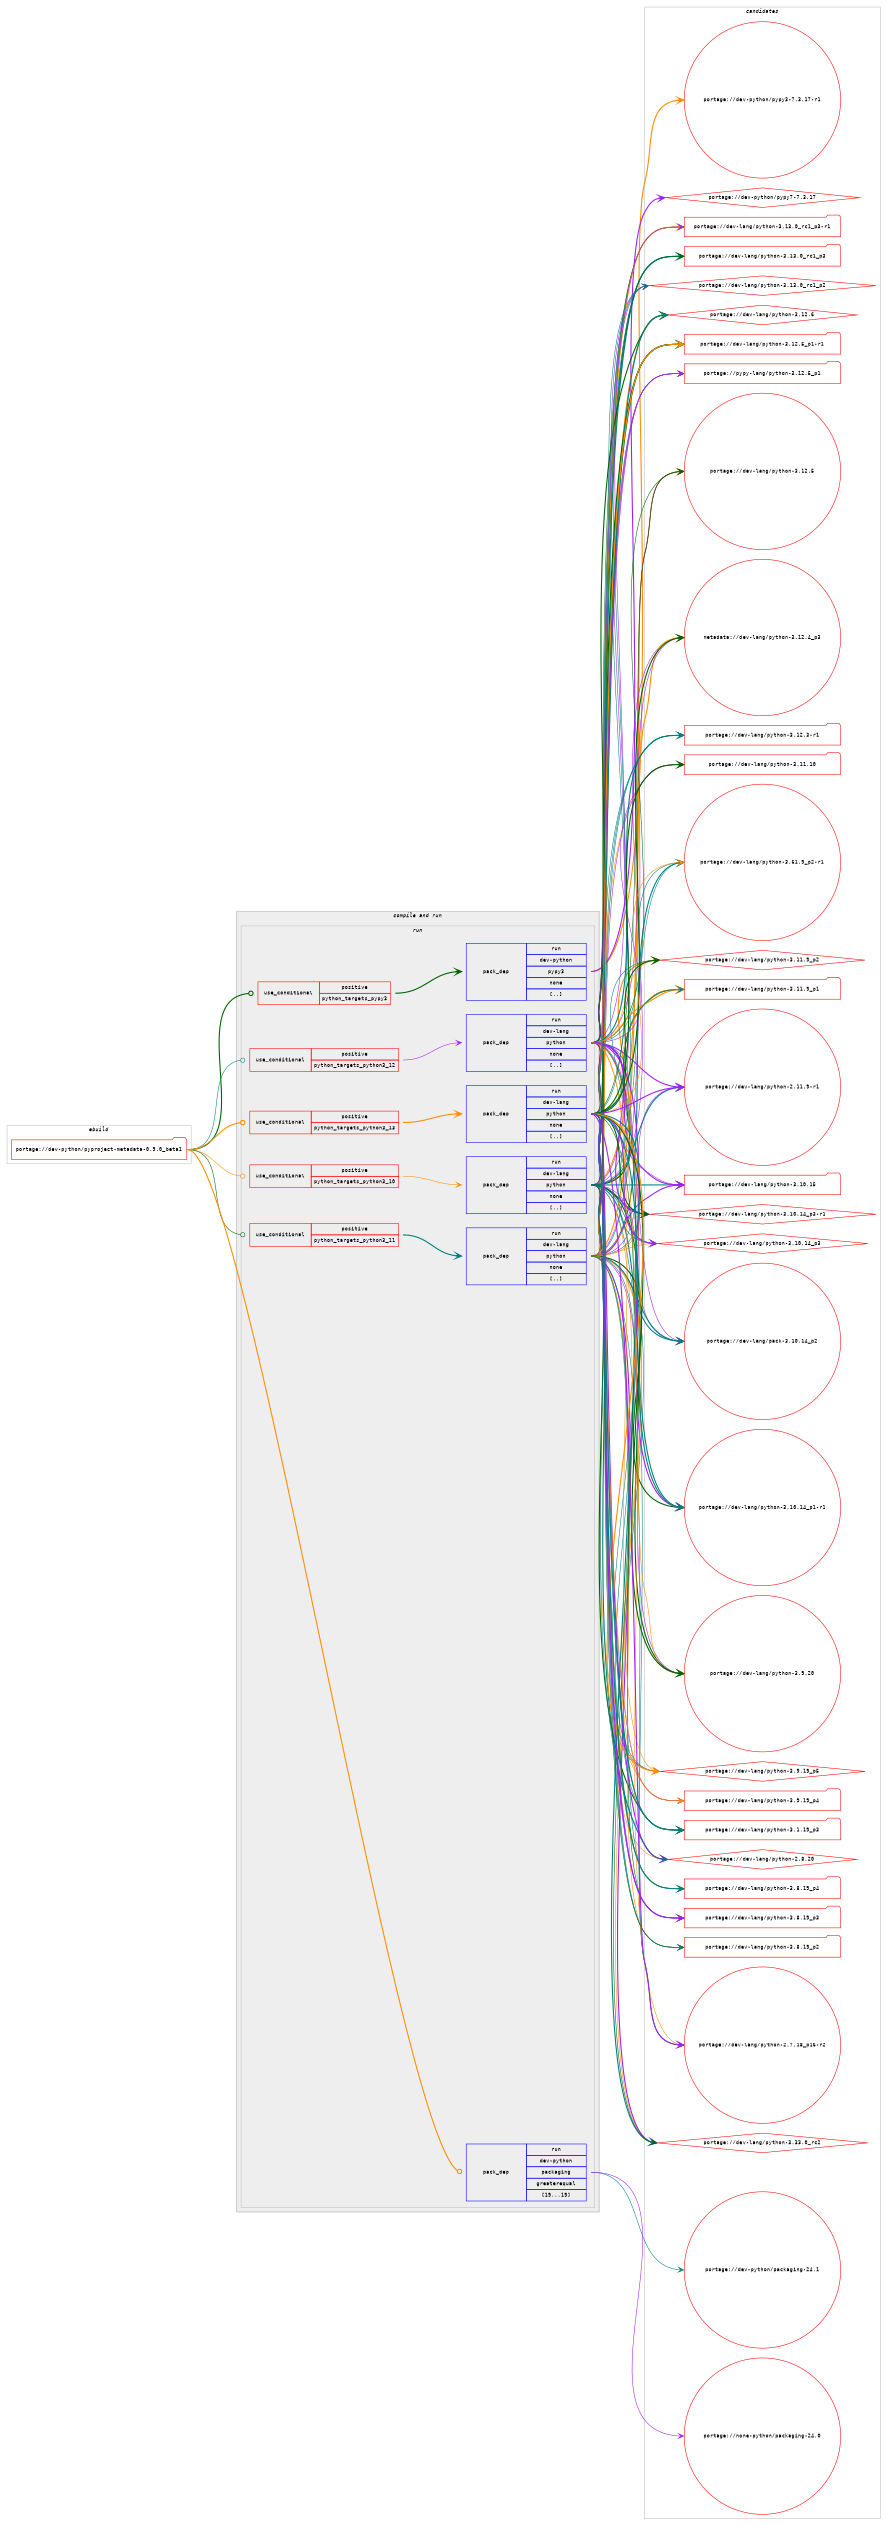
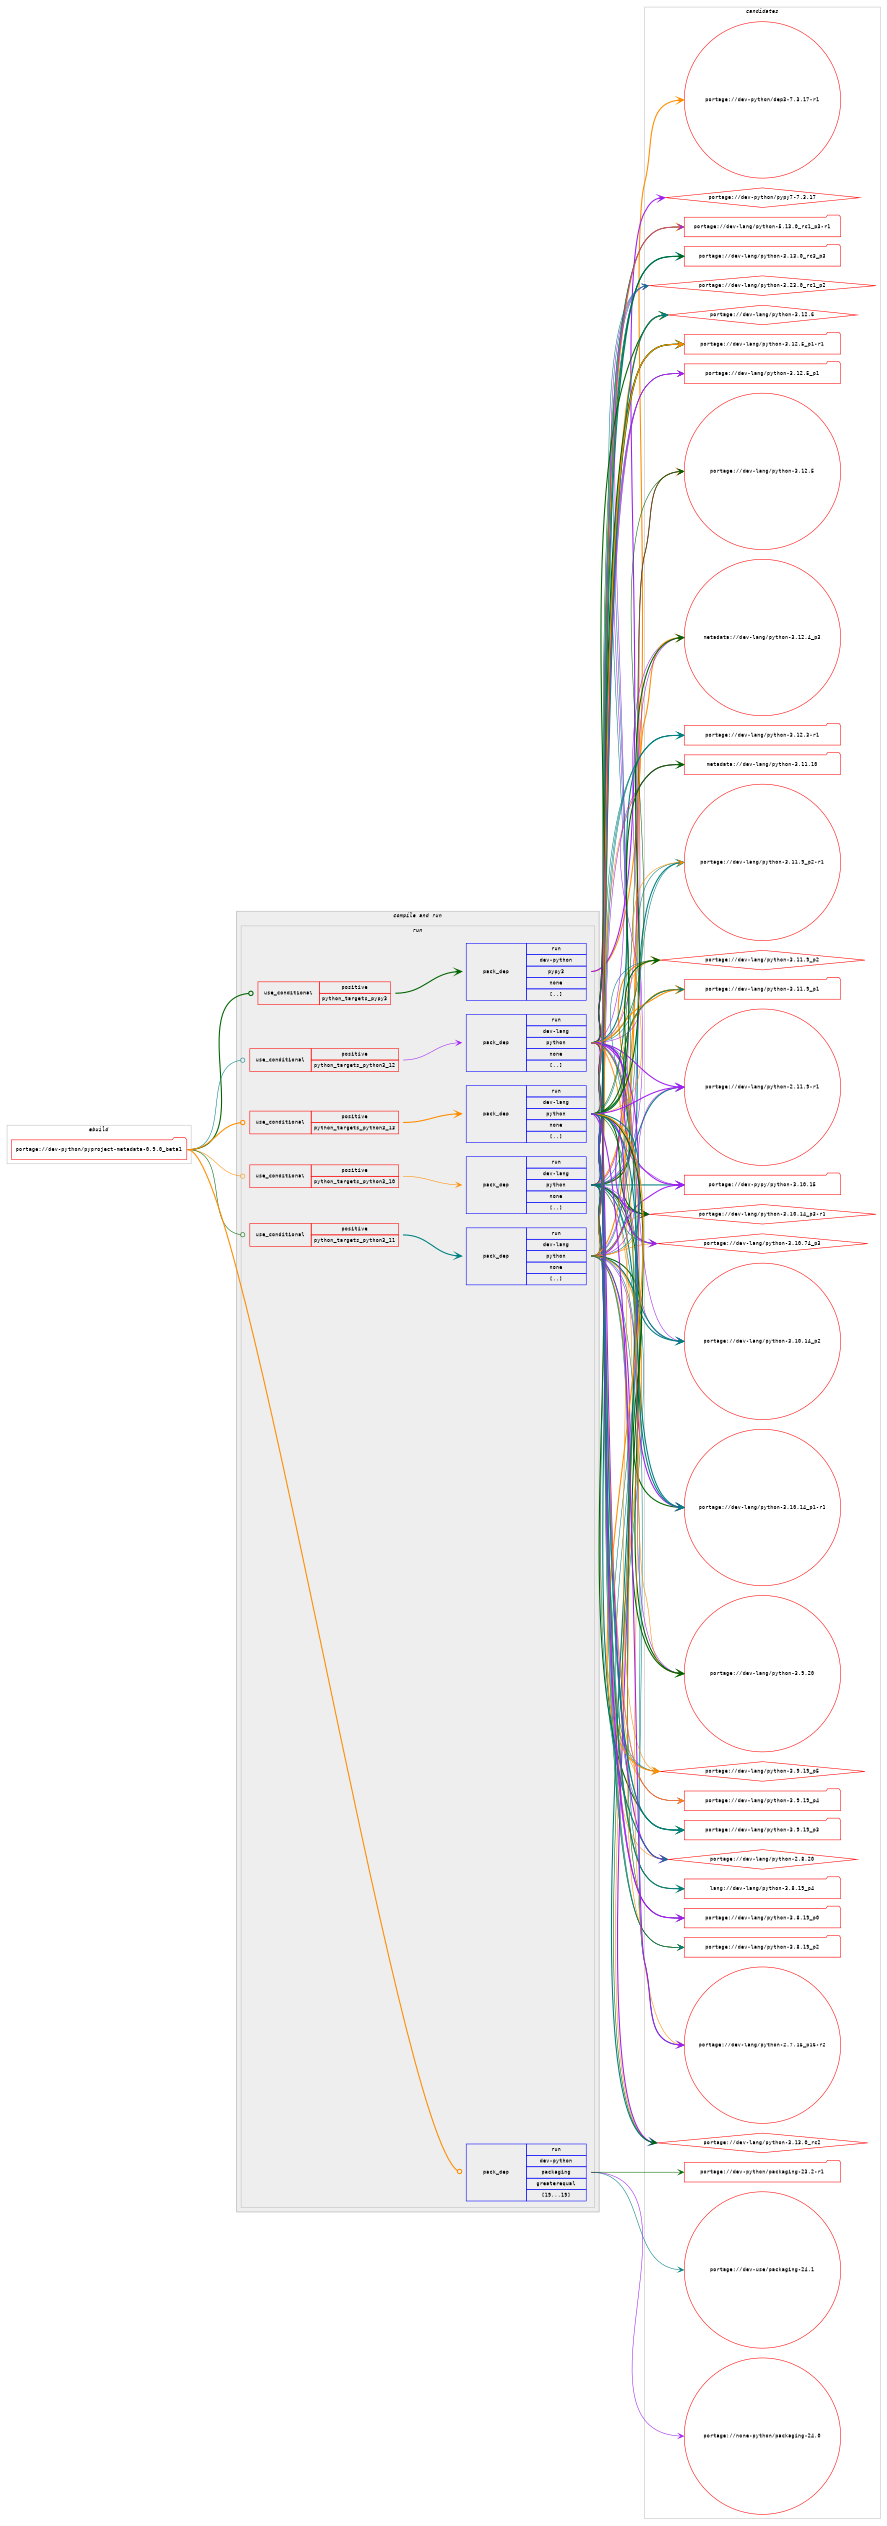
node "portage://dev-python/pypy3-7.3.17-r1": label "portage://dev-python/pypy3-7.3.17-r1" -> "portage://dev-python/dep3-7.3.17-r1"
node "portage://dev-lang/python-3.13.0_rc1_p3-r1": label "portage://dev-lang/python-3.13.0_rc1_p3-r1" -> "portage://dev-lang/python-5.13.0_rc1_p3-r1"
node "portage://dev-lang/python-3.13.0_rc1_p3": label "portage://dev-lang/python-3.13.0_rc1_p3" -> "portage://dev-lang/python-3.13.0_rc3_p3"
node "portage://dev-lang/python-3.13.0_rc1_p2": label "portage://dev-lang/python-3.13.0_rc1_p2" -> "portage://dev-lang/python-3.23.0_rc1_p2"
node "portage://pypy-lang/python-3.12.5_p1": label "portage://pypy-lang/python-3.12.5_p1" -> "portage://dev-lang/python-3.12.5_p1"
node "portage://dev-lang/python-3.11.10": label "portage://dev-lang/python-3.11.10" -> "metadata://dev-lang/python-3.11.10"
node "portage://dev-lang/python-3.61.9_p2-r1": label "portage://dev-lang/python-3.61.9_p2-r1" -> "portage://dev-lang/python-3.11.9_p2-r1"
node "portage://dev-lang/python-3.10.15": label "portage://dev-lang/python-3.10.15" -> "portage://dev-pypy/python-3.10.15"
node "portage://dev-lang/python-3.10.14_p3": label "portage://dev-lang/python-3.10.14_p3" -> "portage://dev-lang/python-3.10.74_p3"
node "portage://dev-lang/pack-3.10.14_p2": label "portage://dev-lang/pack-3.10.14_p2" -> "portage://dev-lang/python-3.10.14_p2"
node "portage://dev-lang/python-3.1.19_p3": label "portage://dev-lang/python-3.1.19_p3" -> "portage://dev-lang/python-3.9.19_p3"
node "portage://dev-lang/python-3.8.19_p4": label "portage://dev-lang/python-3.8.19_p4" -> "lang://dev-lang/python-3.8.19_p4"
node "portage://dev-lang/python-3.8.19_p3": label "portage://dev-lang/python-3.8.19_p3" -> "portage://dev-lang/python-3.8.19_p0"
node "portage://dev-lang/python-2.7.18_p16-r2": label "portage://dev-lang/python-2.7.18_p16-r2" -> "portage://dev-lang/python-2.7.15_p16-r2"
node "portage://dev-lang/python-3.33.0_rc2": label "portage://dev-lang/python-3.33.0_rc2" -> "portage://dev-lang/python-3.13.0_rc2"
node "portage://dev-python/packaging-23.2-r1": added
node "portage://dev-python/packaging-24.1": label "portage://dev-python/packaging-24.1" -> "portage://dev-use/packaging-24.1"
